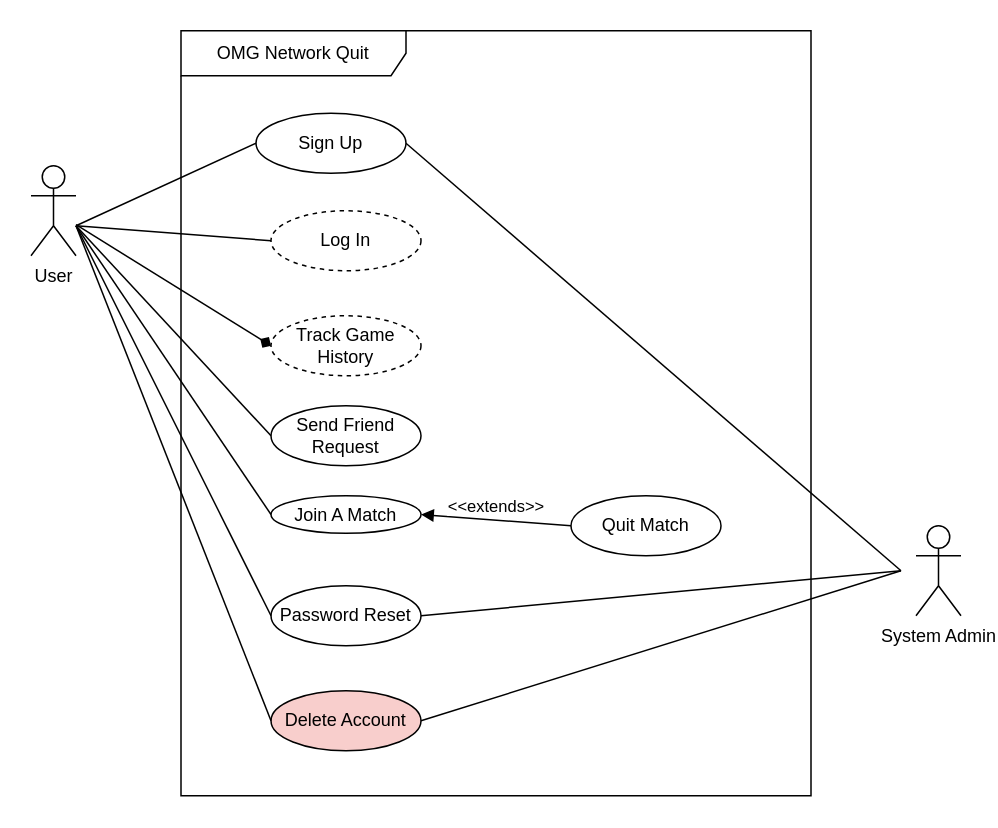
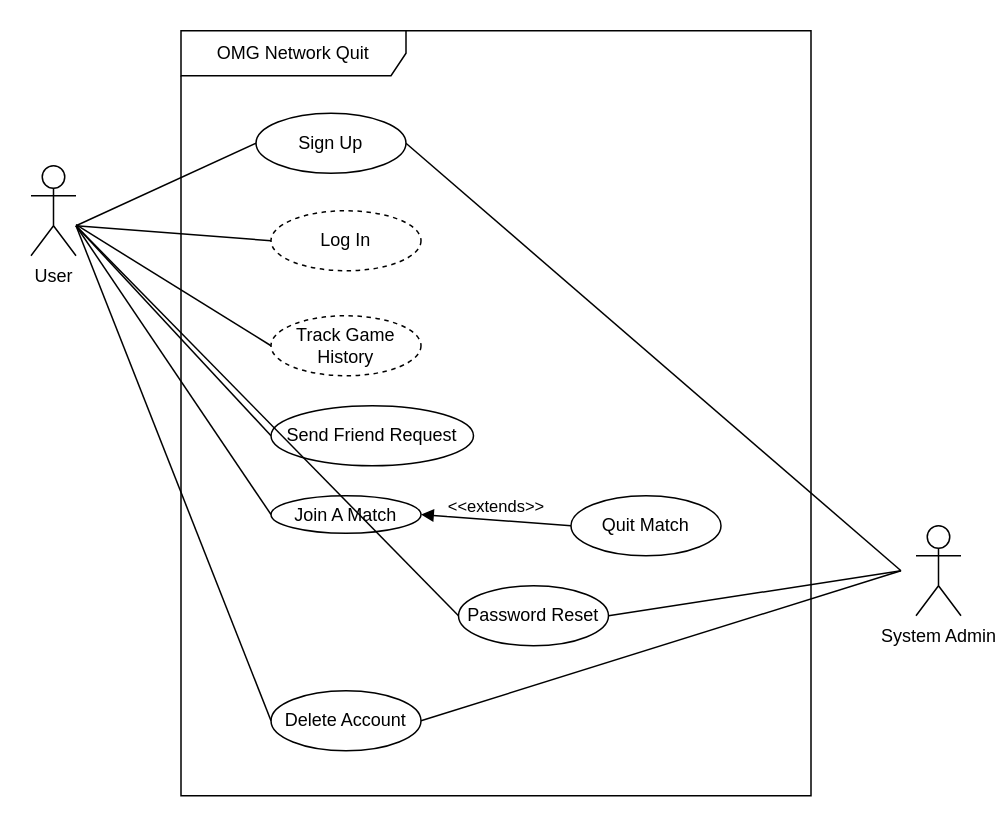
edge "User" -> "Track Game History": arrowhead diamond -> none
node "Send Friend Request": size 150x60 -> 203x60
node "Password Reset": moved (346, 616) -> (533, 616)
node "Delete Account": fillcolor #f8cecc -> #ffffff
